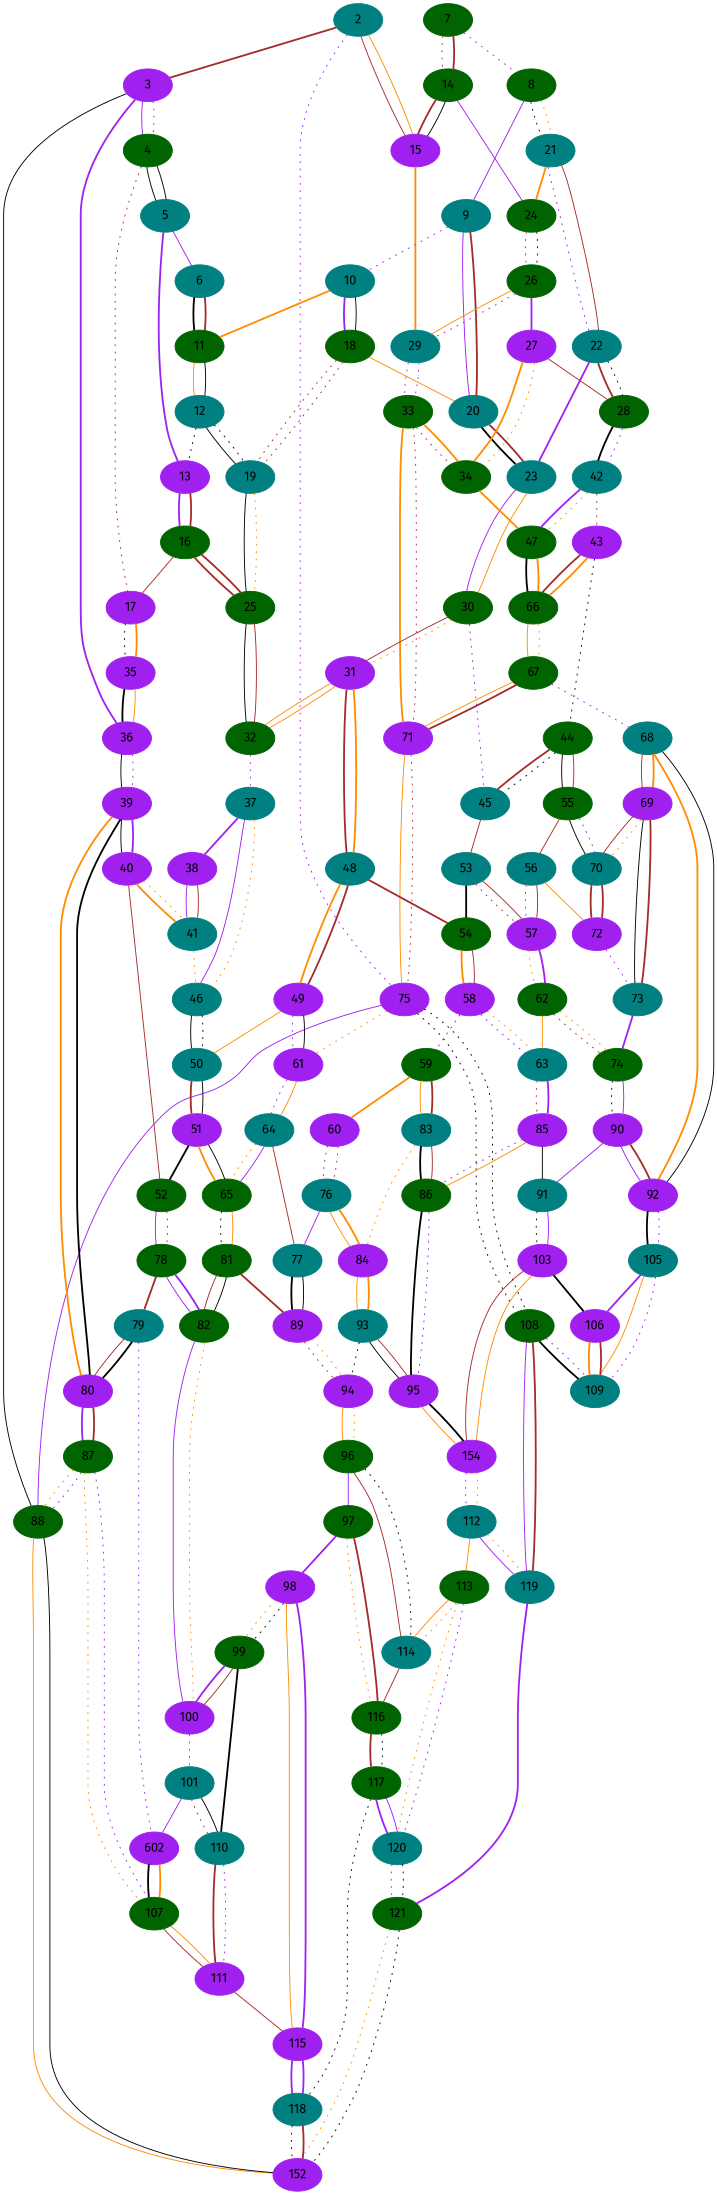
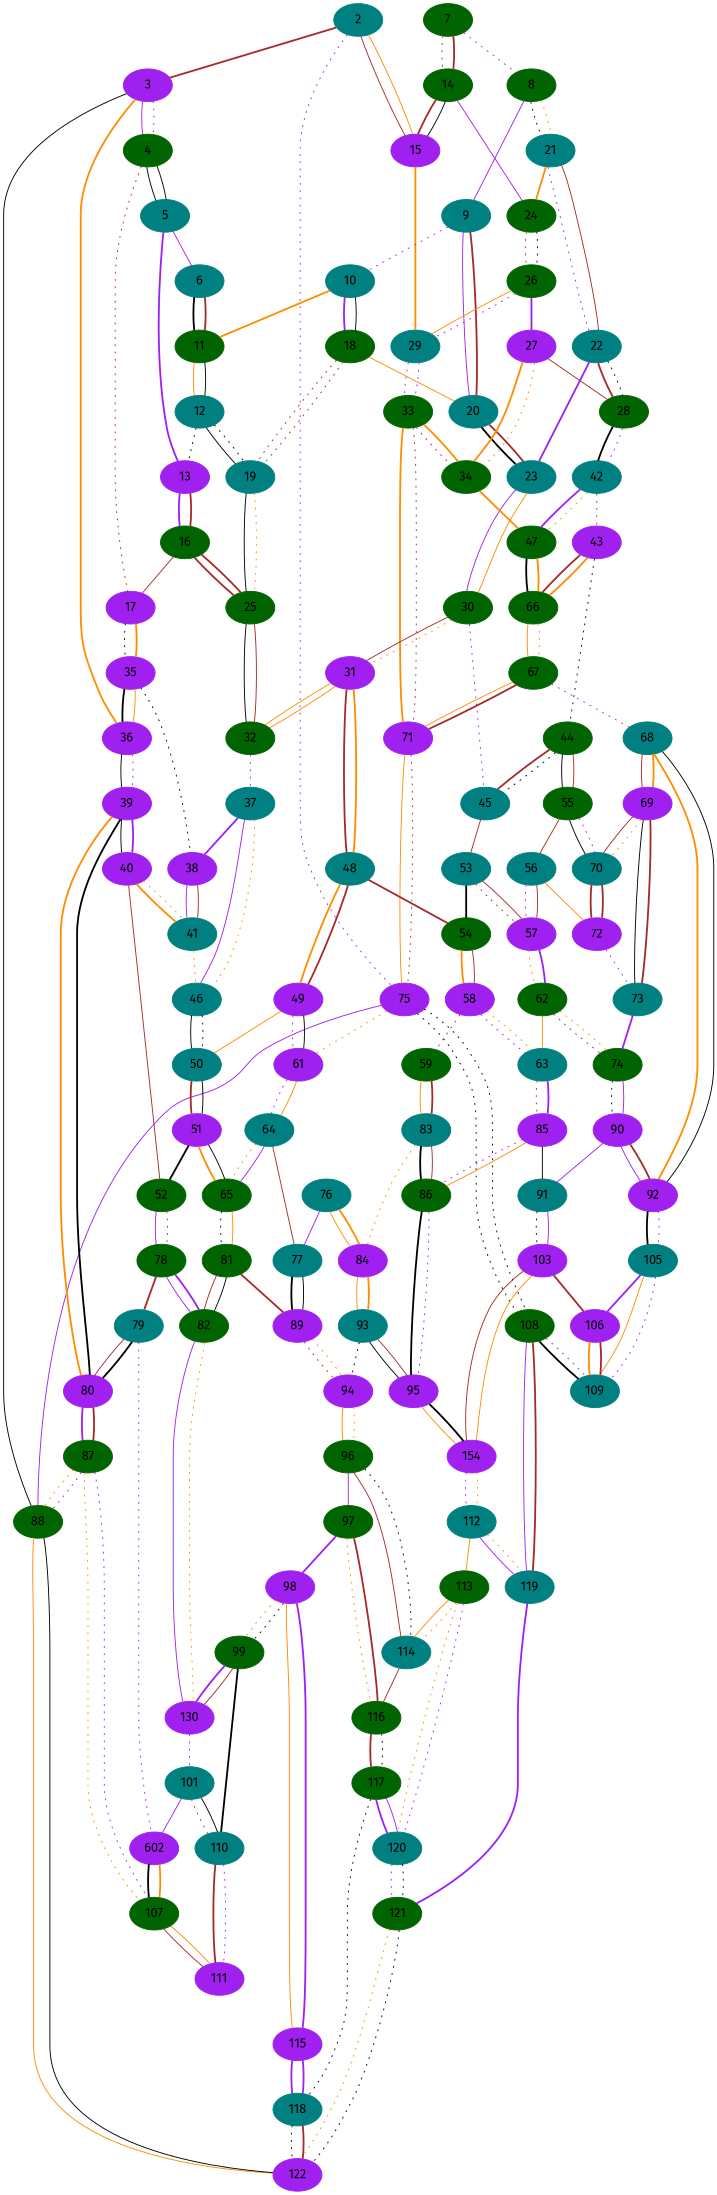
edge "3" -- "36": color purple -> darkorange
edge "35" -- "38": added
node "60": removed
edge "103" -- "106": color black -> brown
node "100": label "100" -> "130"
edge "111" -- "115": removed
node "152": label "152" -> "122"
